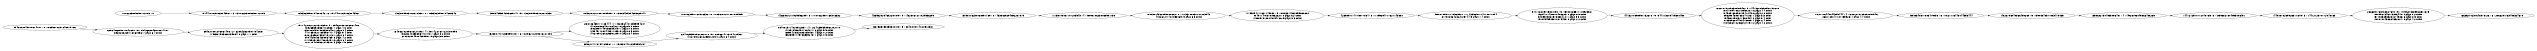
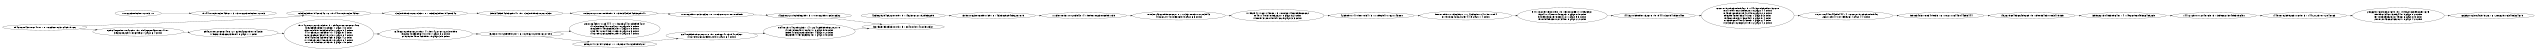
edge "-5144707697823043967 : 3 : -3106223809258712783" -> "1653323958754680342 : 6 : -5144707697823043967": now "8942060843078674707 : 0 : -6635270237646975126" -> "1653323958754680342 : 6 : -5144707697823043967"
edge "-4323067211929556299 : 5 : 7787822957160376332" -> "4335829294692287879 : 9 : -4323067211929556299": now "-4323067211929556299 : 5 : 7787822957160376332" -> "-587565153053300073 : 5 : 8840815714020572337"
